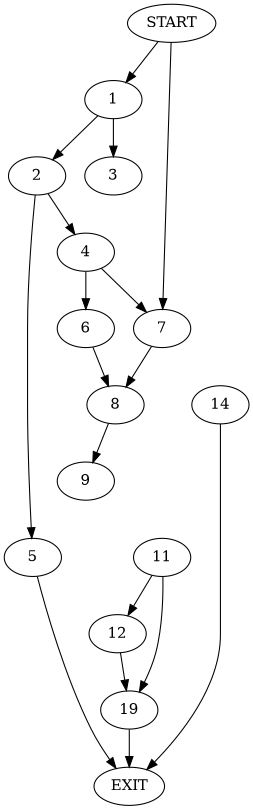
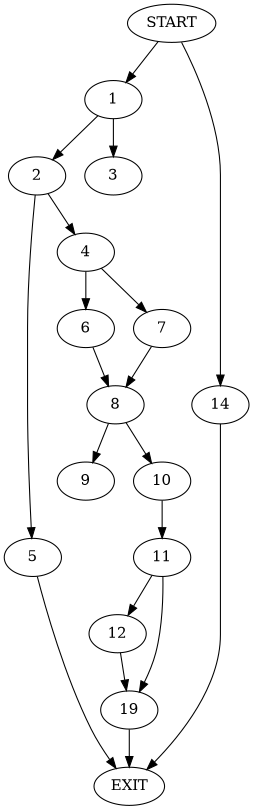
edge "START" -> "7": now "START" -> "14"
node "10": added
